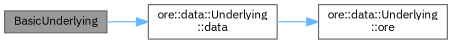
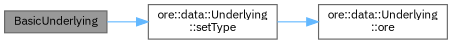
node "ore::data::Underlying ::data": label "ore::data::Underlying ::data" -> "ore::data::Underlying ::setType"
